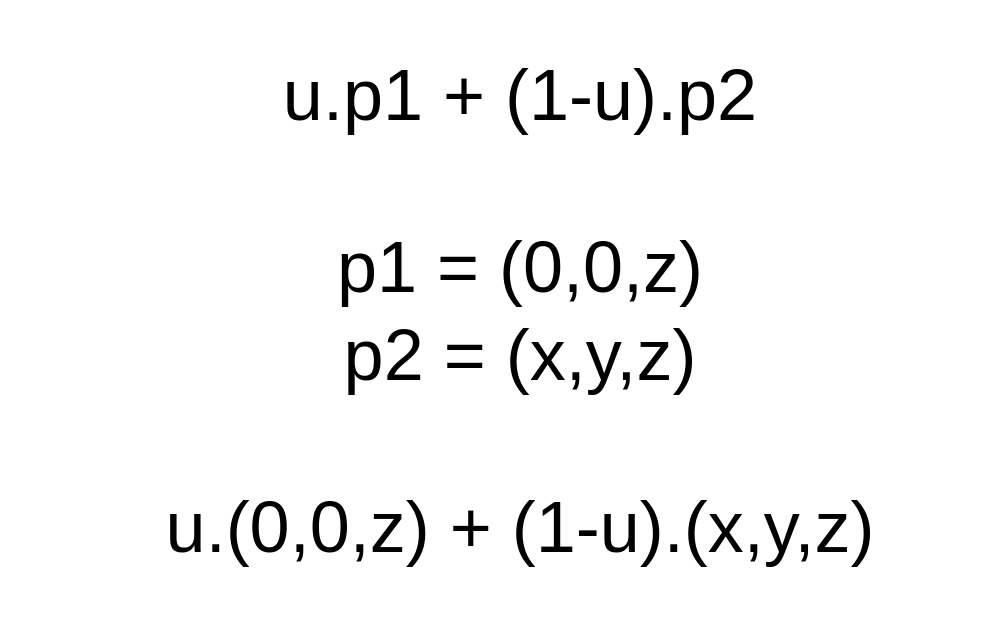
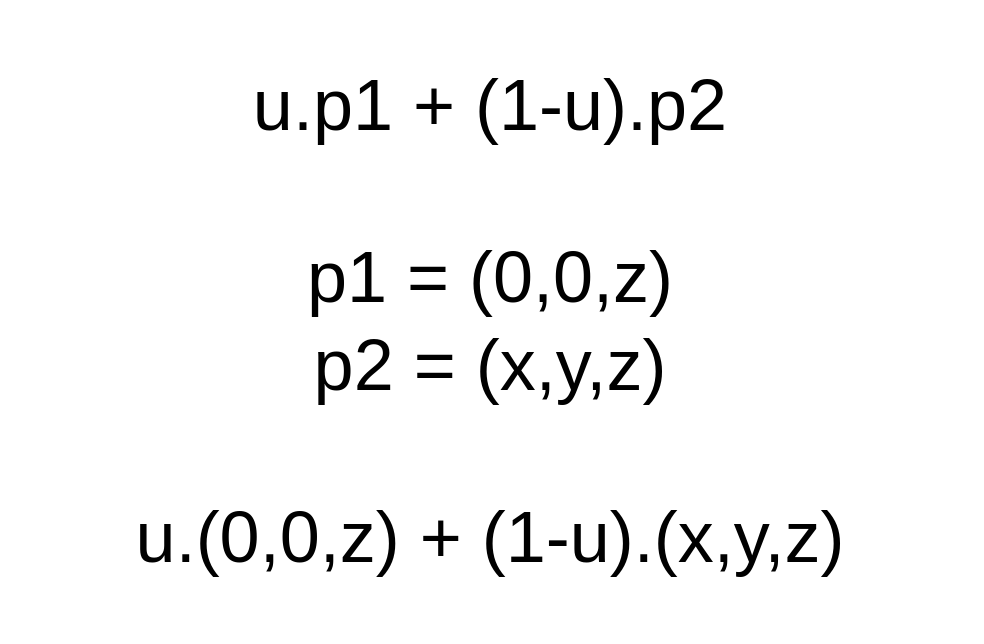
node "u.p1 + (1-u).p2 p1 = (0,0,z) p2 = (x,y,z) u.(0,0,z) + (1-u).(x,y,z)": moved (521, 311) -> (491, 321)
